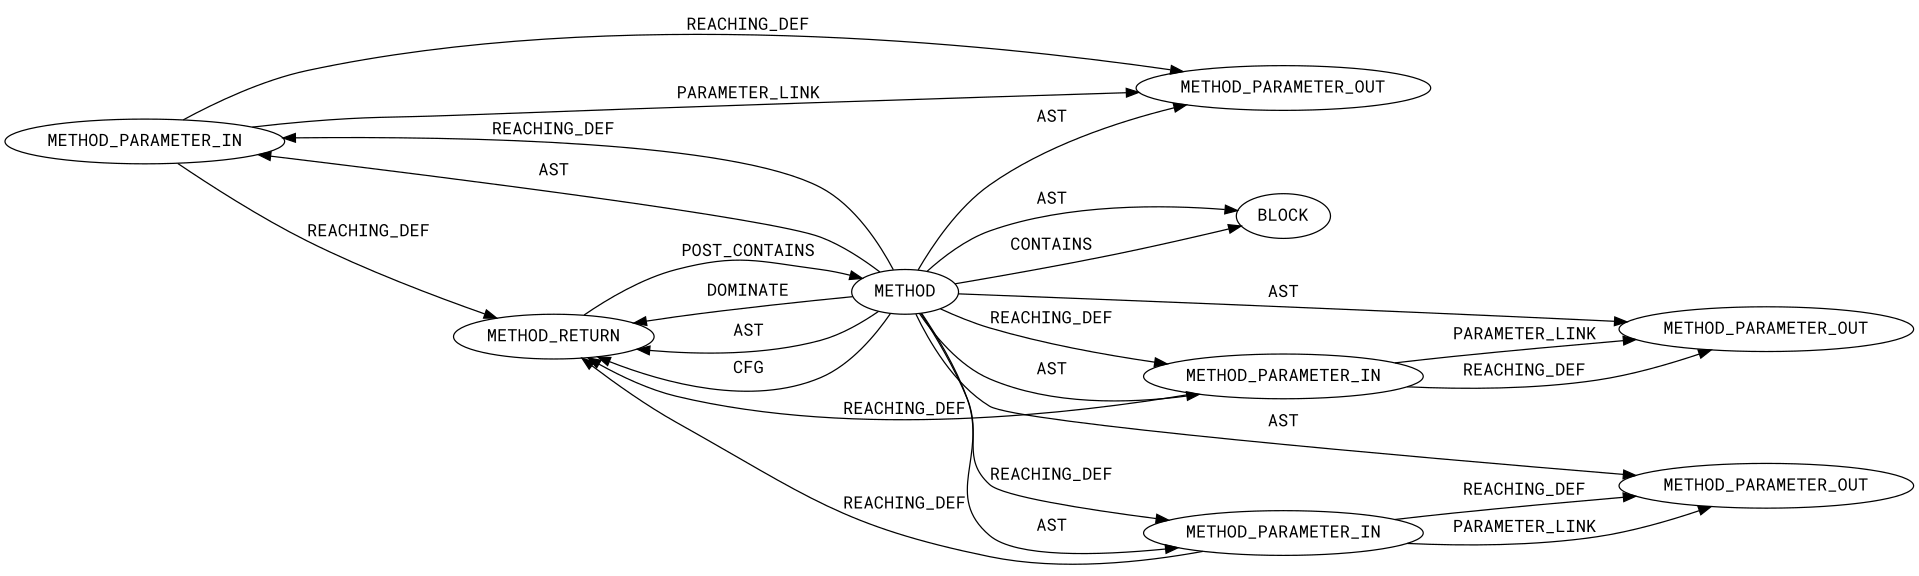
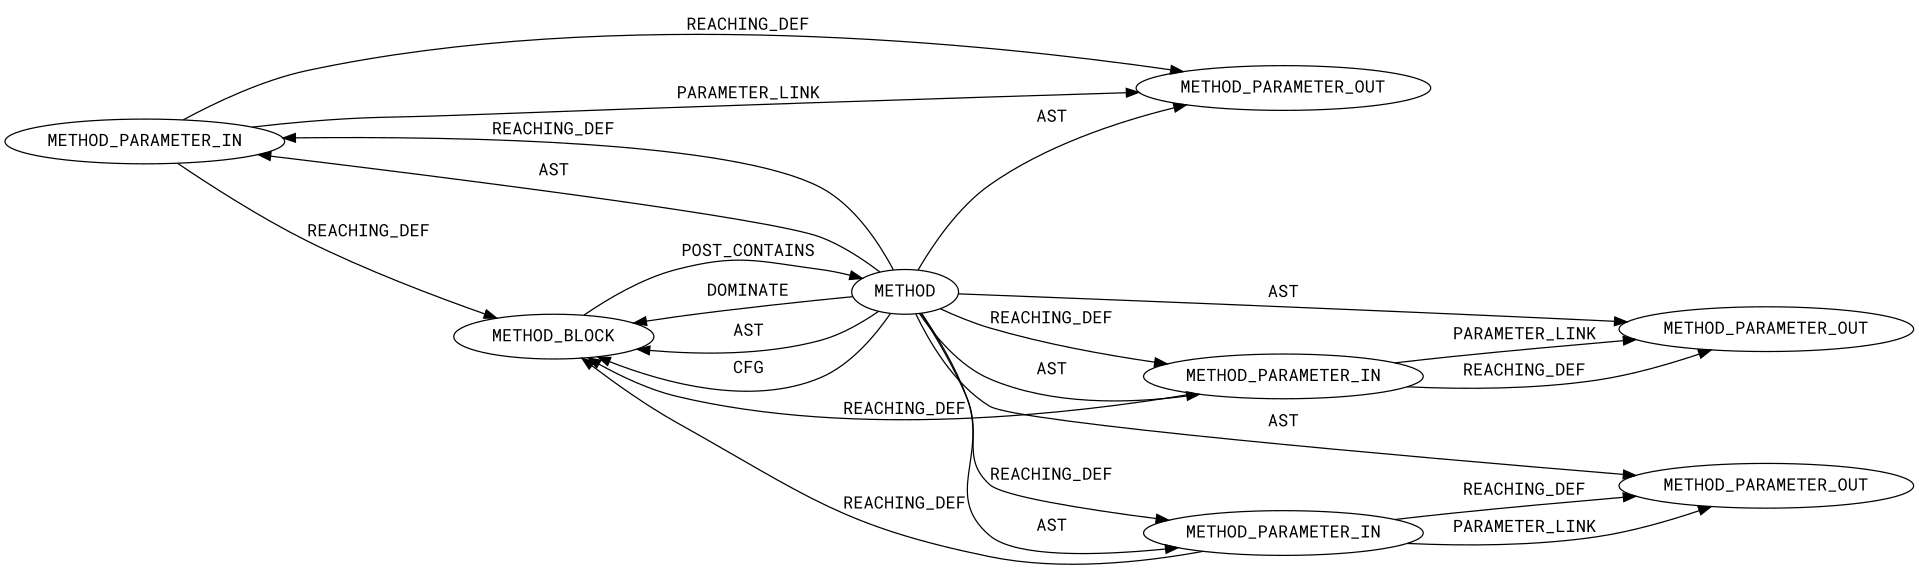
node "BLOCK": removed
node "METHOD_RETURN": label "METHOD_RETURN" -> "METHOD_BLOCK"
